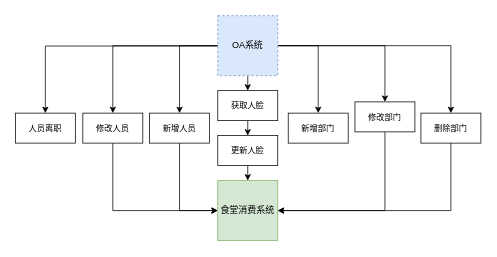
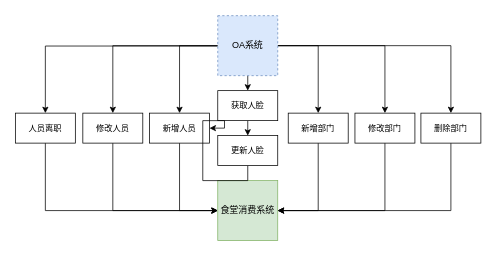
node "修改部门": moved (385, 117) -> (385, 128)
edge "更新人脸" -> "食堂消费系统": now "更新人脸" -> "新增人员"
edge "新增部门" -> "食堂消费系统": added
edge "人员离职" -> "食堂消费系统": added
